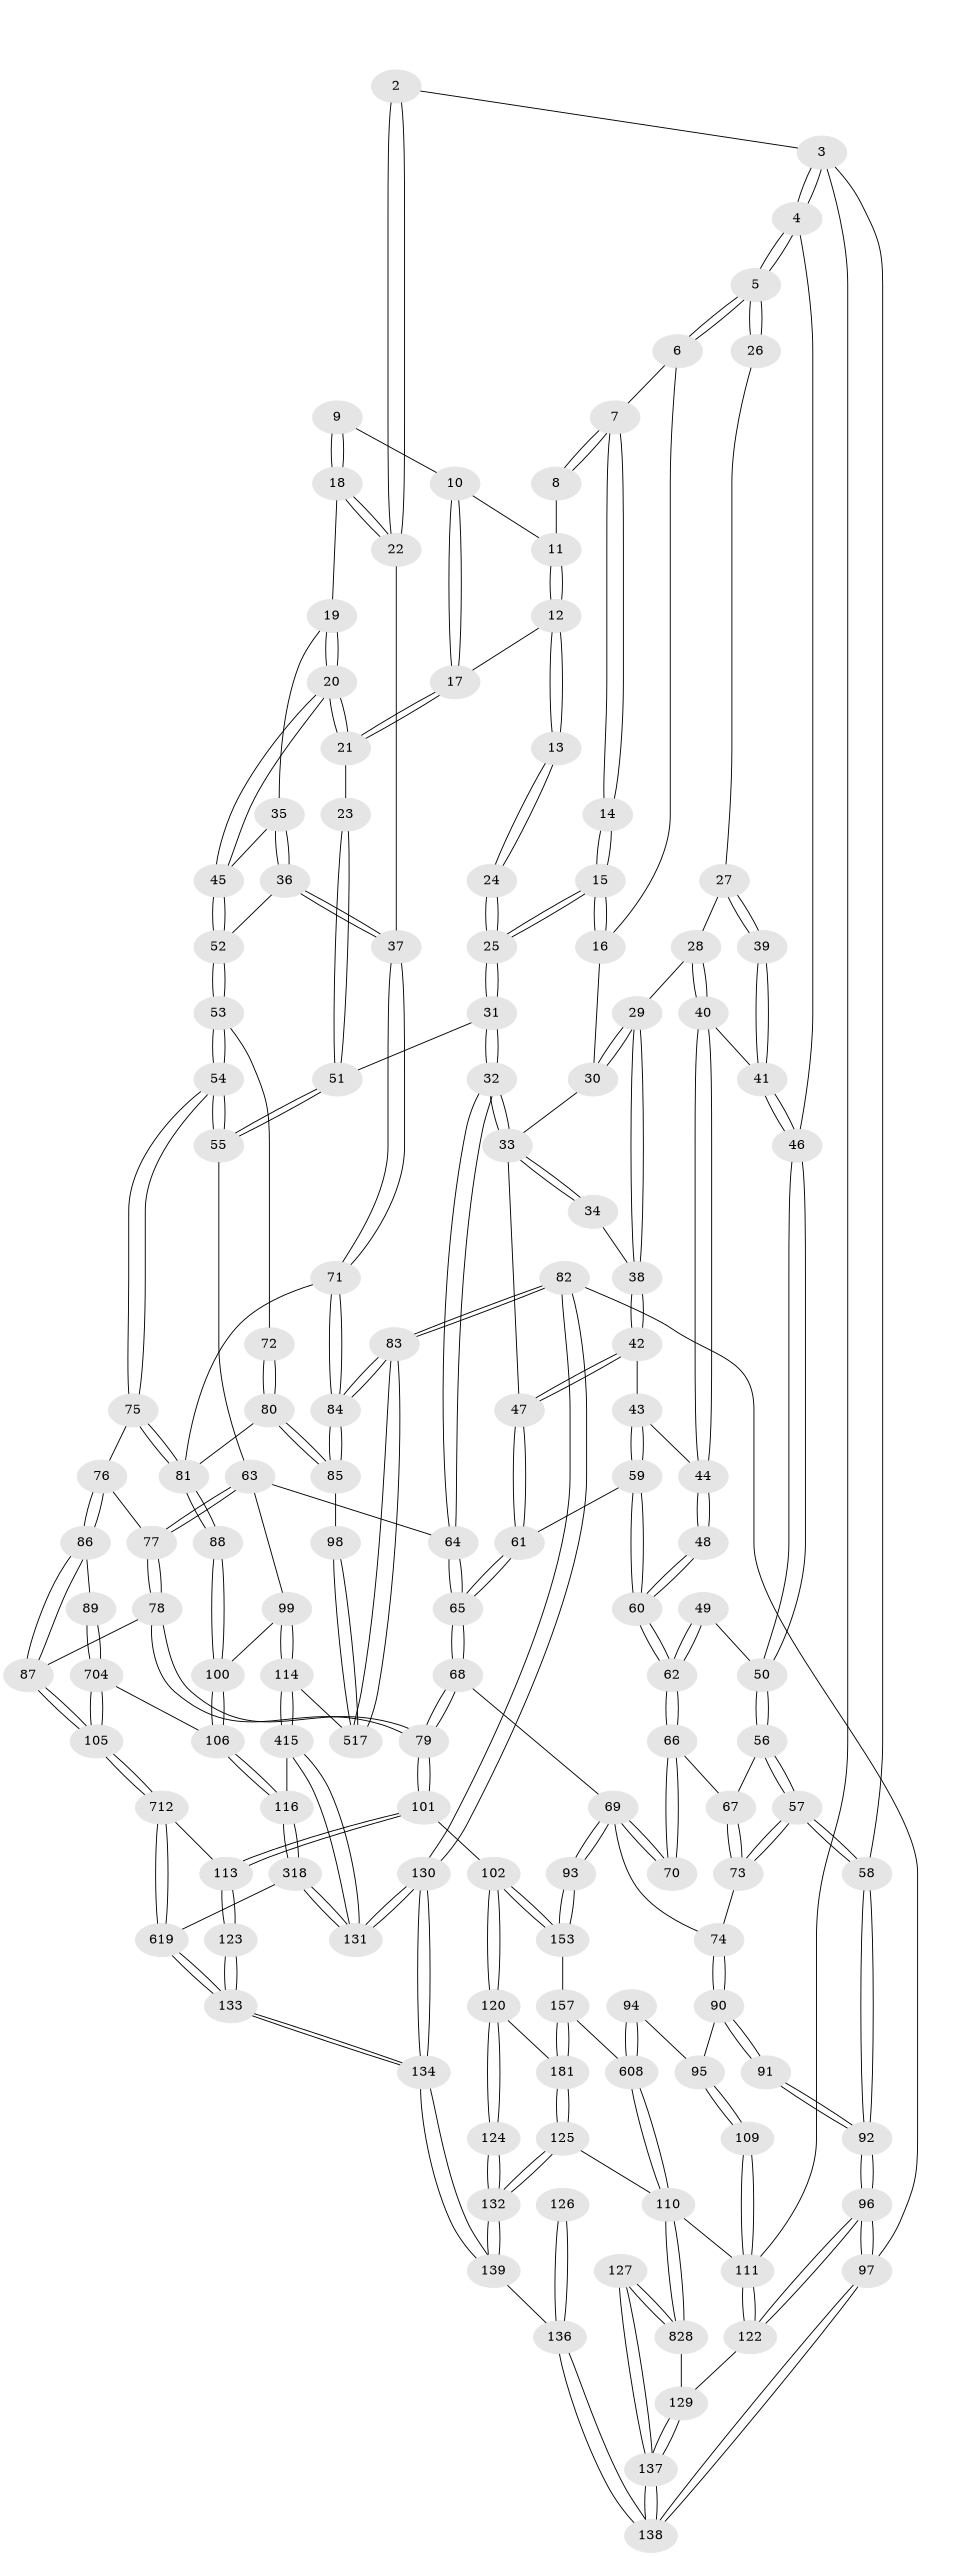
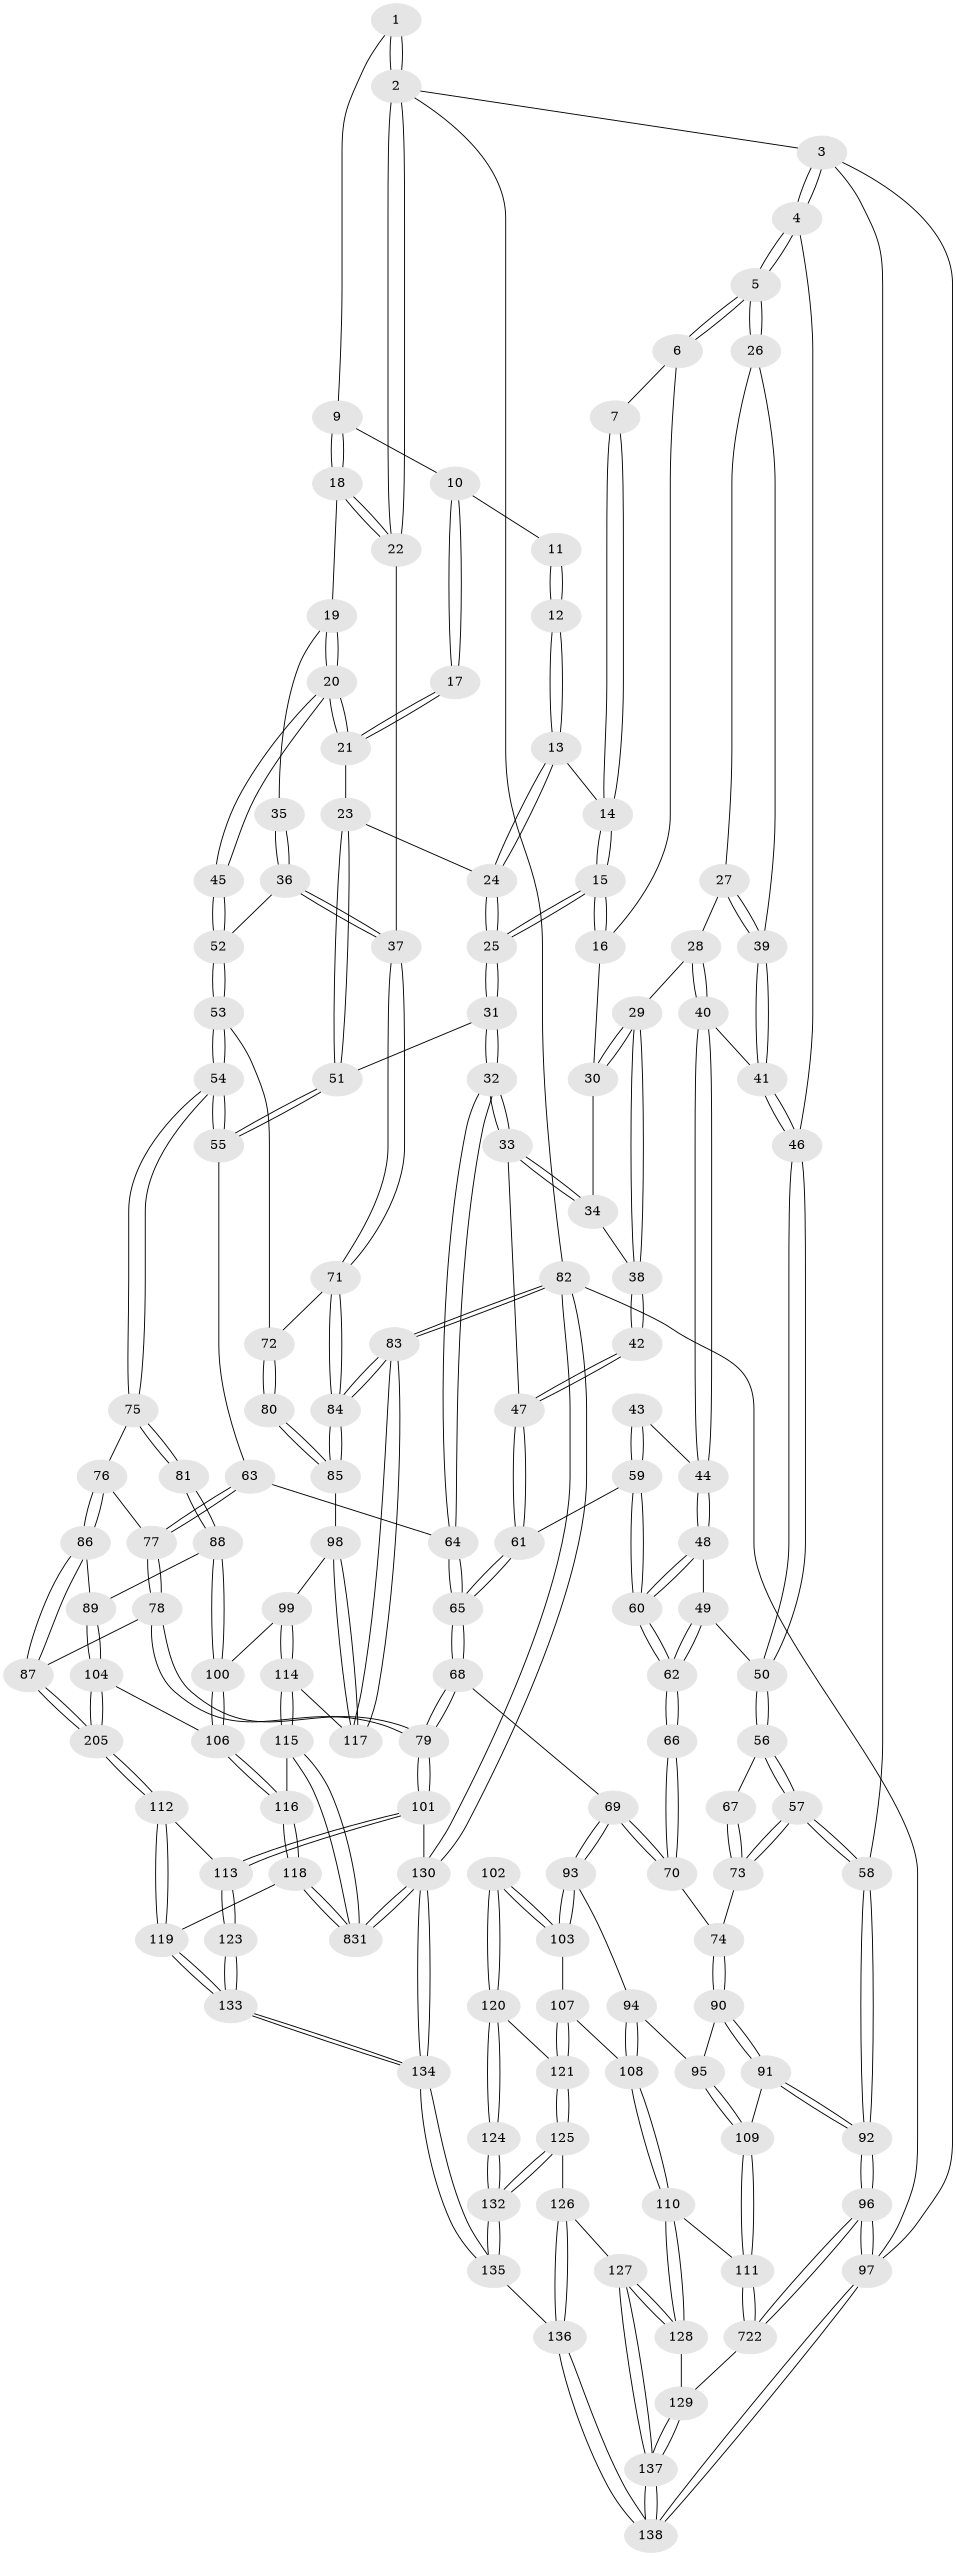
node "1": added
node "8": removed
edge "12" -- "17": removed
edge "26" -- "39": added
edge "2" -- "82": added
edge "13" -- "14": added
edge "35" -- "45": removed
edge "23" -- "24": added
edge "30" -- "33": now "30" -- "34"
edge "3" -- "111": now "3" -- "97"
edge "71" -- "81": now "71" -- "72"
edge "42" -- "43": removed
edge "80" -- "81": removed
edge "63" -- "99": now "98" -- "99"
edge "88" -- "89": added
edge "48" -- "49": added
node "704": label "704" -> "104"
node "105": label "105" -> "205"
node "415": label "415" -> "115"
node "517": label "517" -> "117"
edge "66" -- "67": removed
node "712": label "712" -> "112"
edge "101" -- "102": now "101" -- "130"
node "318": label "318" -> "118"
edge "69" -- "74": now "70" -- "74"
edge "93" -- "94": added
node "619": label "619" -> "119"
node "131": label "131" -> "831"
node "153": label "153" -> "103"
node "157": label "157" -> "107"
node "181": label "181" -> "121"
node "608": label "608" -> "108"
edge "91" -- "109": added
edge "125" -- "110": now "125" -- "126"
edge "126" -- "127": added
node "139": label "139" -> "135"
node "828": label "828" -> "128"
node "122": label "122" -> "722"
